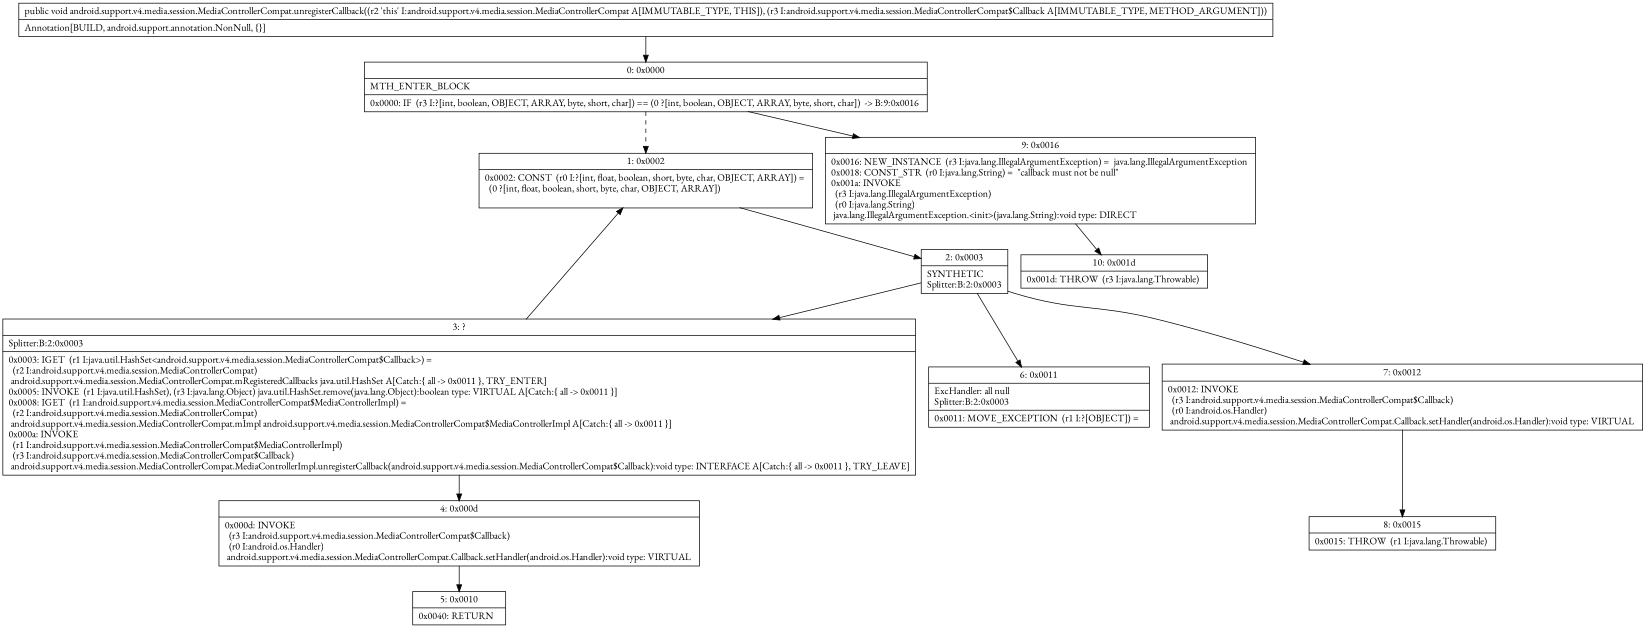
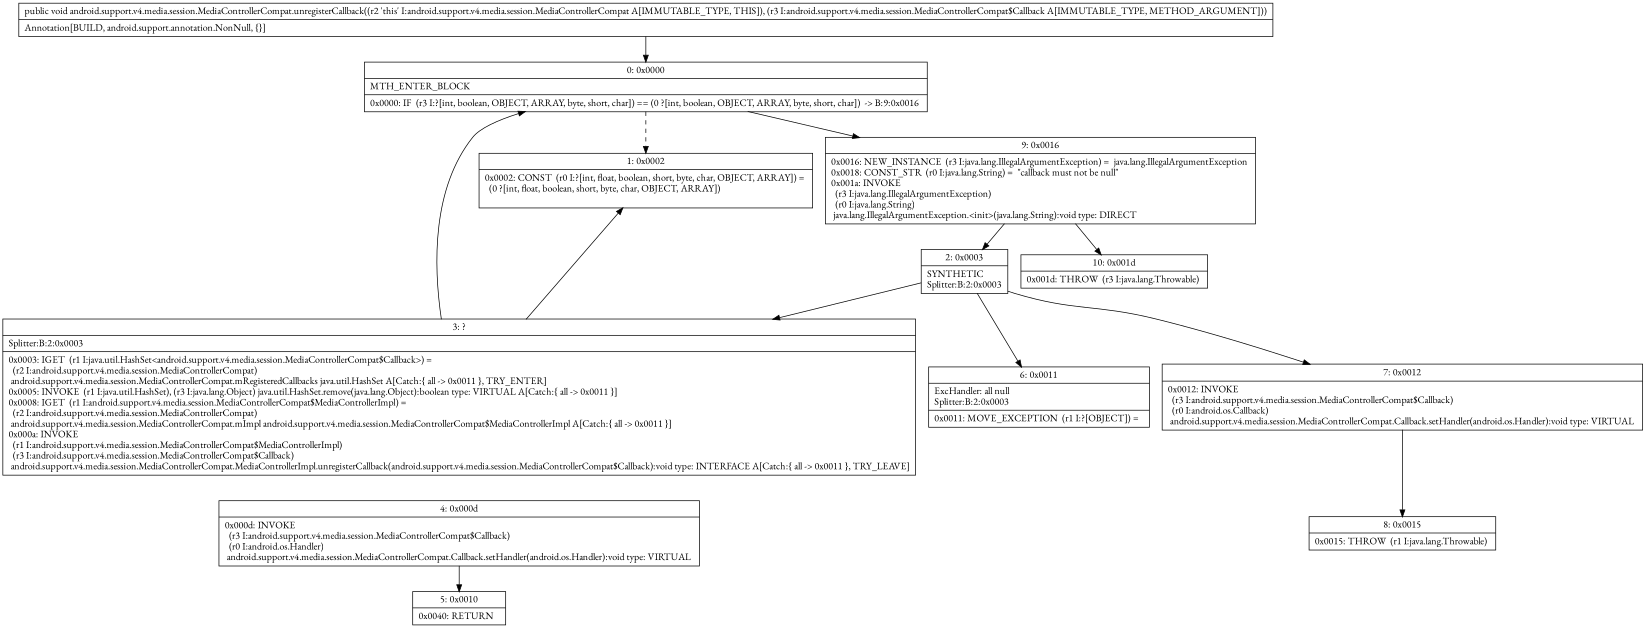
edge "1: 0x0002" -> "2: 0x0003": now "9: 0x0016" -> "2: 0x0003"
node "7: 0x0012": text "(r0 I:android.os.Handler)" -> "(r0 I:android.os.Callback)"
edge "3: ?" -> "4: 0x000d": now "3: ?" -> "0: 0x0000"
